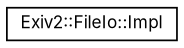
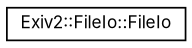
node "Exiv2::FileIo::Impl": label "Exiv2::FileIo::Impl" -> "Exiv2::FileIo::FileIo"
